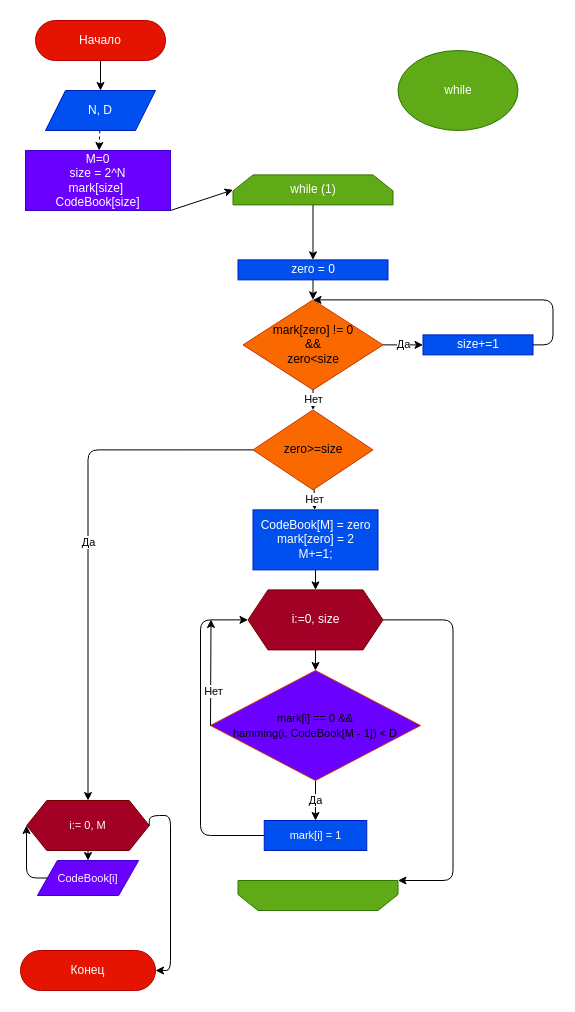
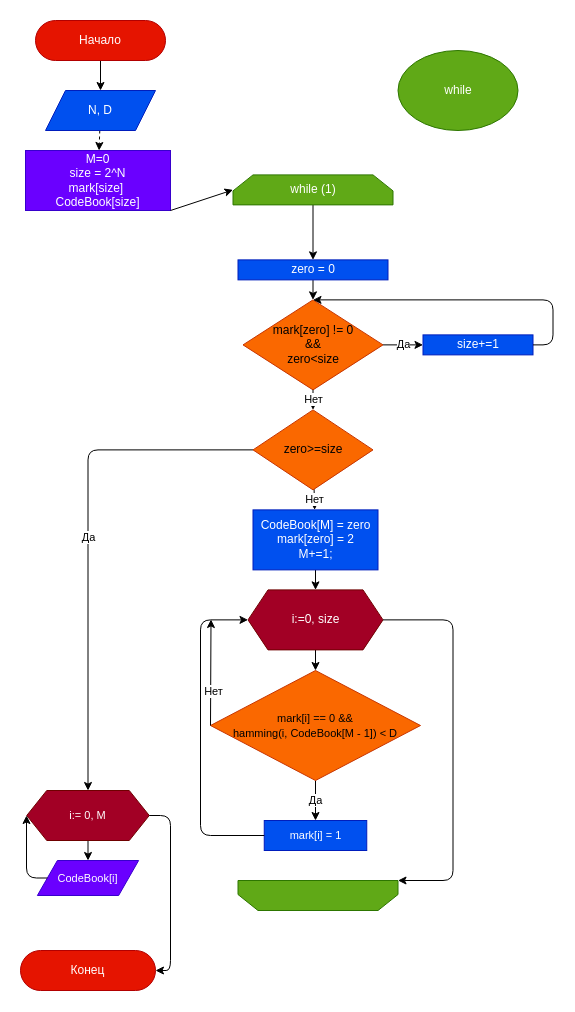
node "mark[i] == 0 && hamming(i, CodeBook[M - 1]) < D": fillcolor #6a00ff -> #fa6800
node "i:= 0, M": moved (88, 826) -> (88, 816)
